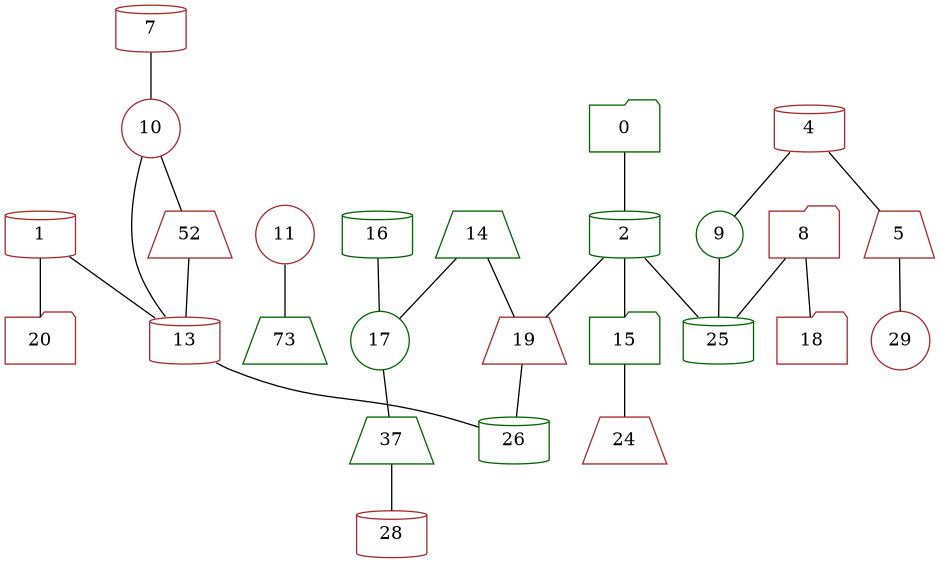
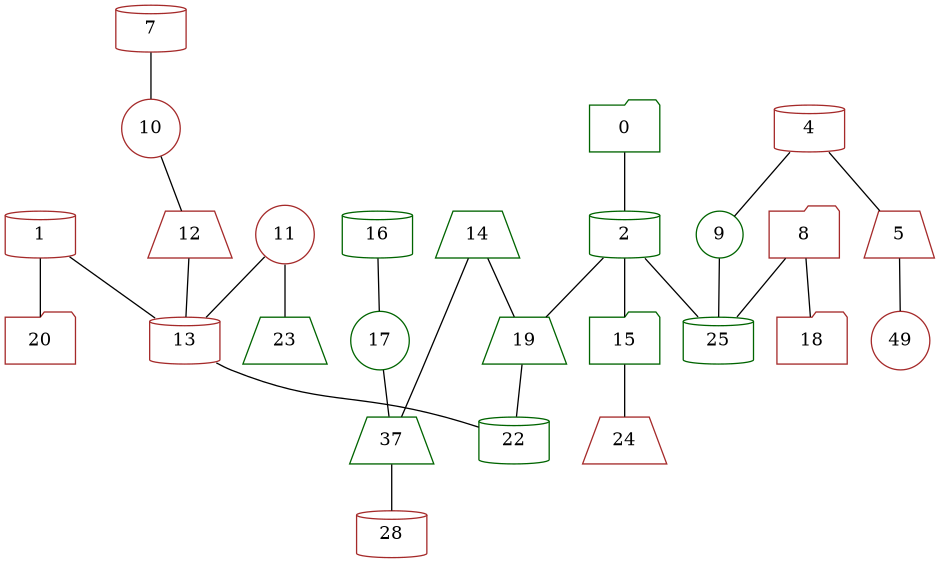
node "52": label "52" -> "12"
edge "10" -- "13": now "11" -- "13"
edge "14" -- "17": now "14" -- "37"
node "73": label "73" -> "23"
node "19": color brown -> darkgreen
node "29": label "29" -> "49"
node "26": label "26" -> "22"
